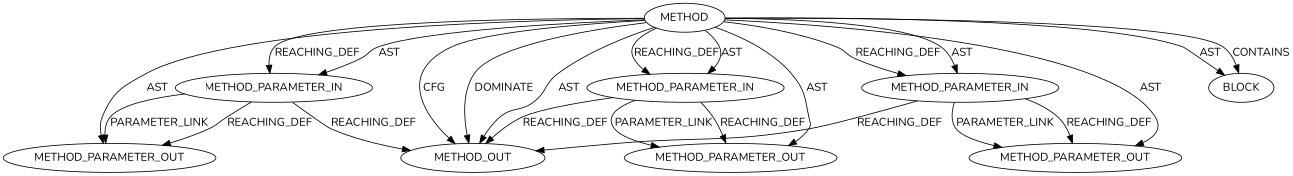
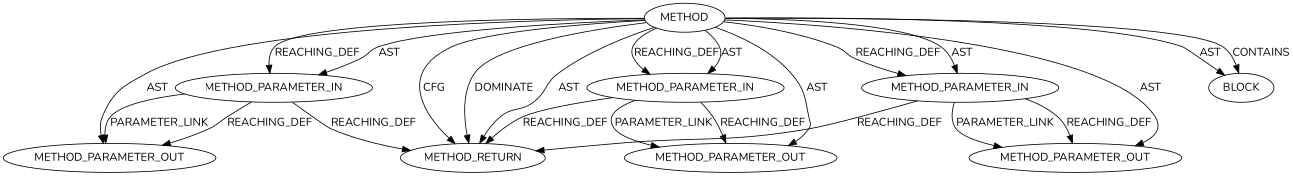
node "METHOD_OUT": label "METHOD_OUT" -> "METHOD_RETURN"
